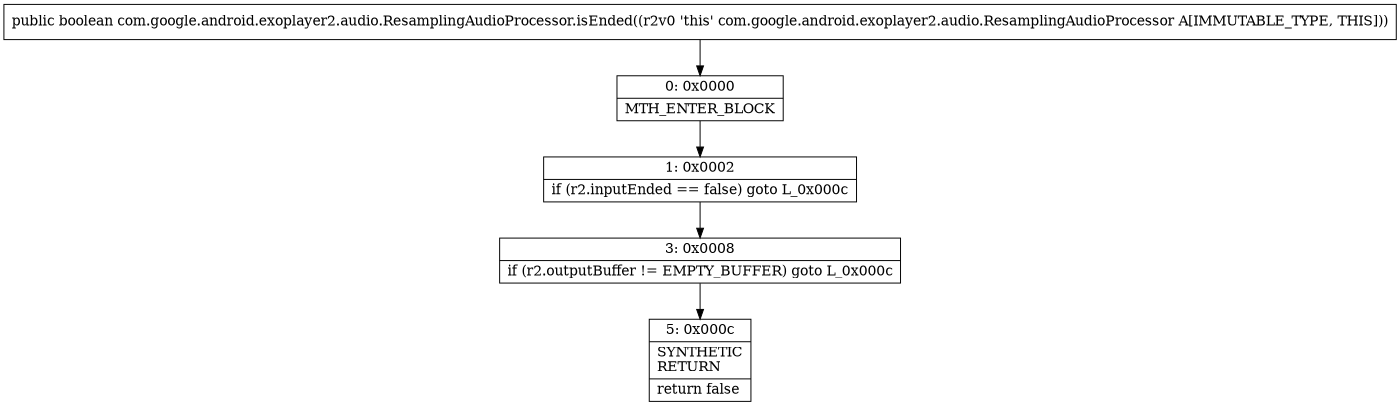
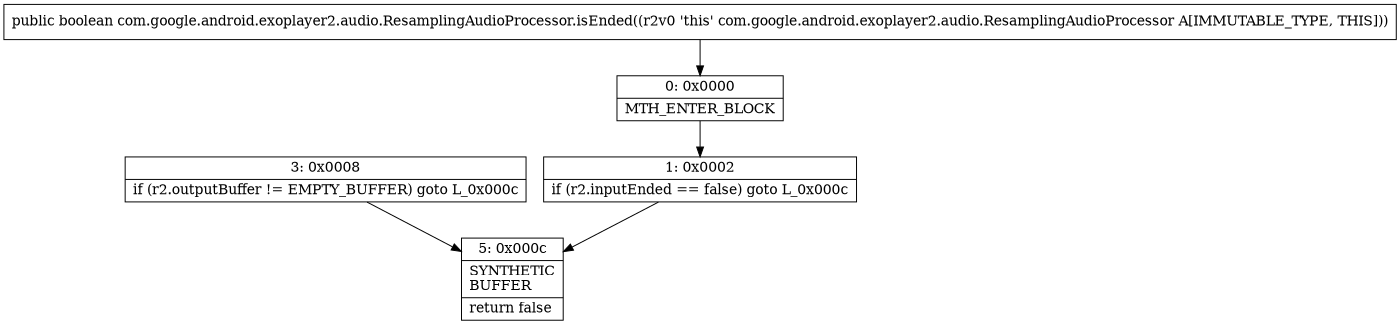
edge "1: 0x0002" -> "3: 0x0008": now "1: 0x0002" -> "5: 0x000c"
node "5: 0x000c": text "RETURN" -> "BUFFER"
